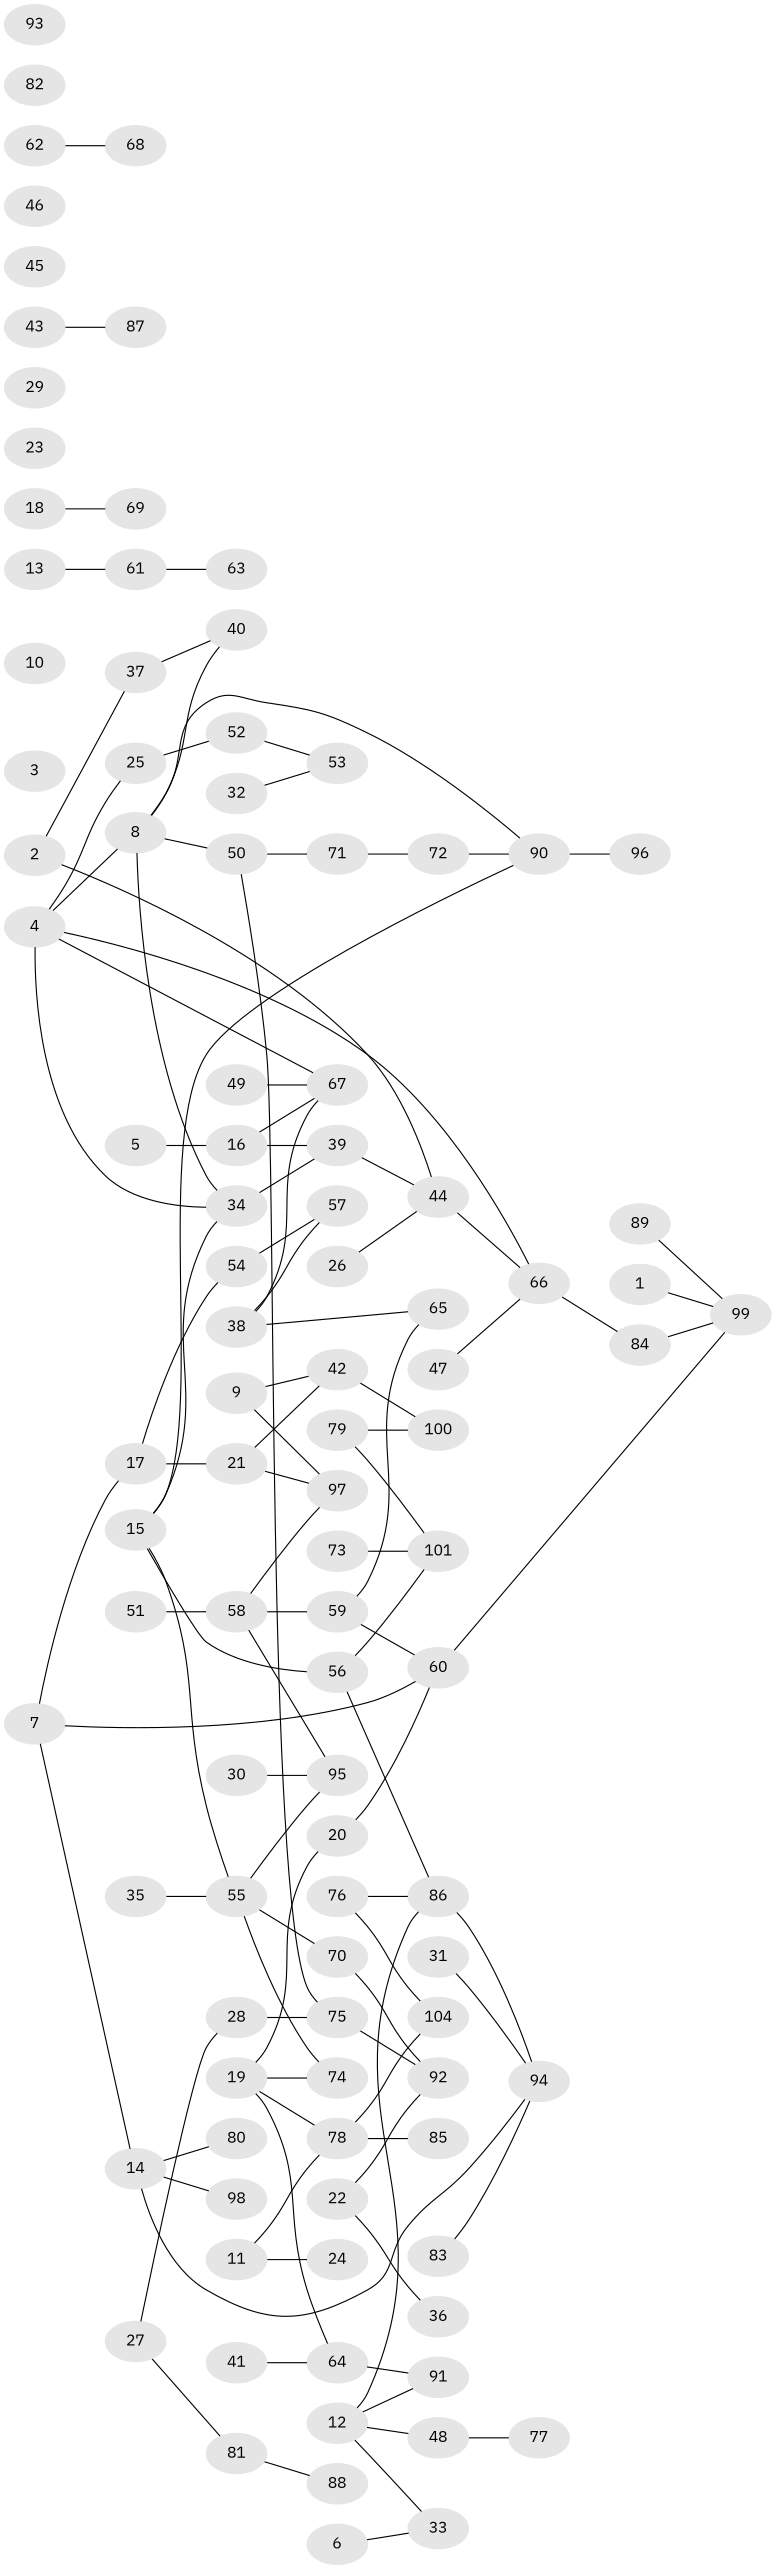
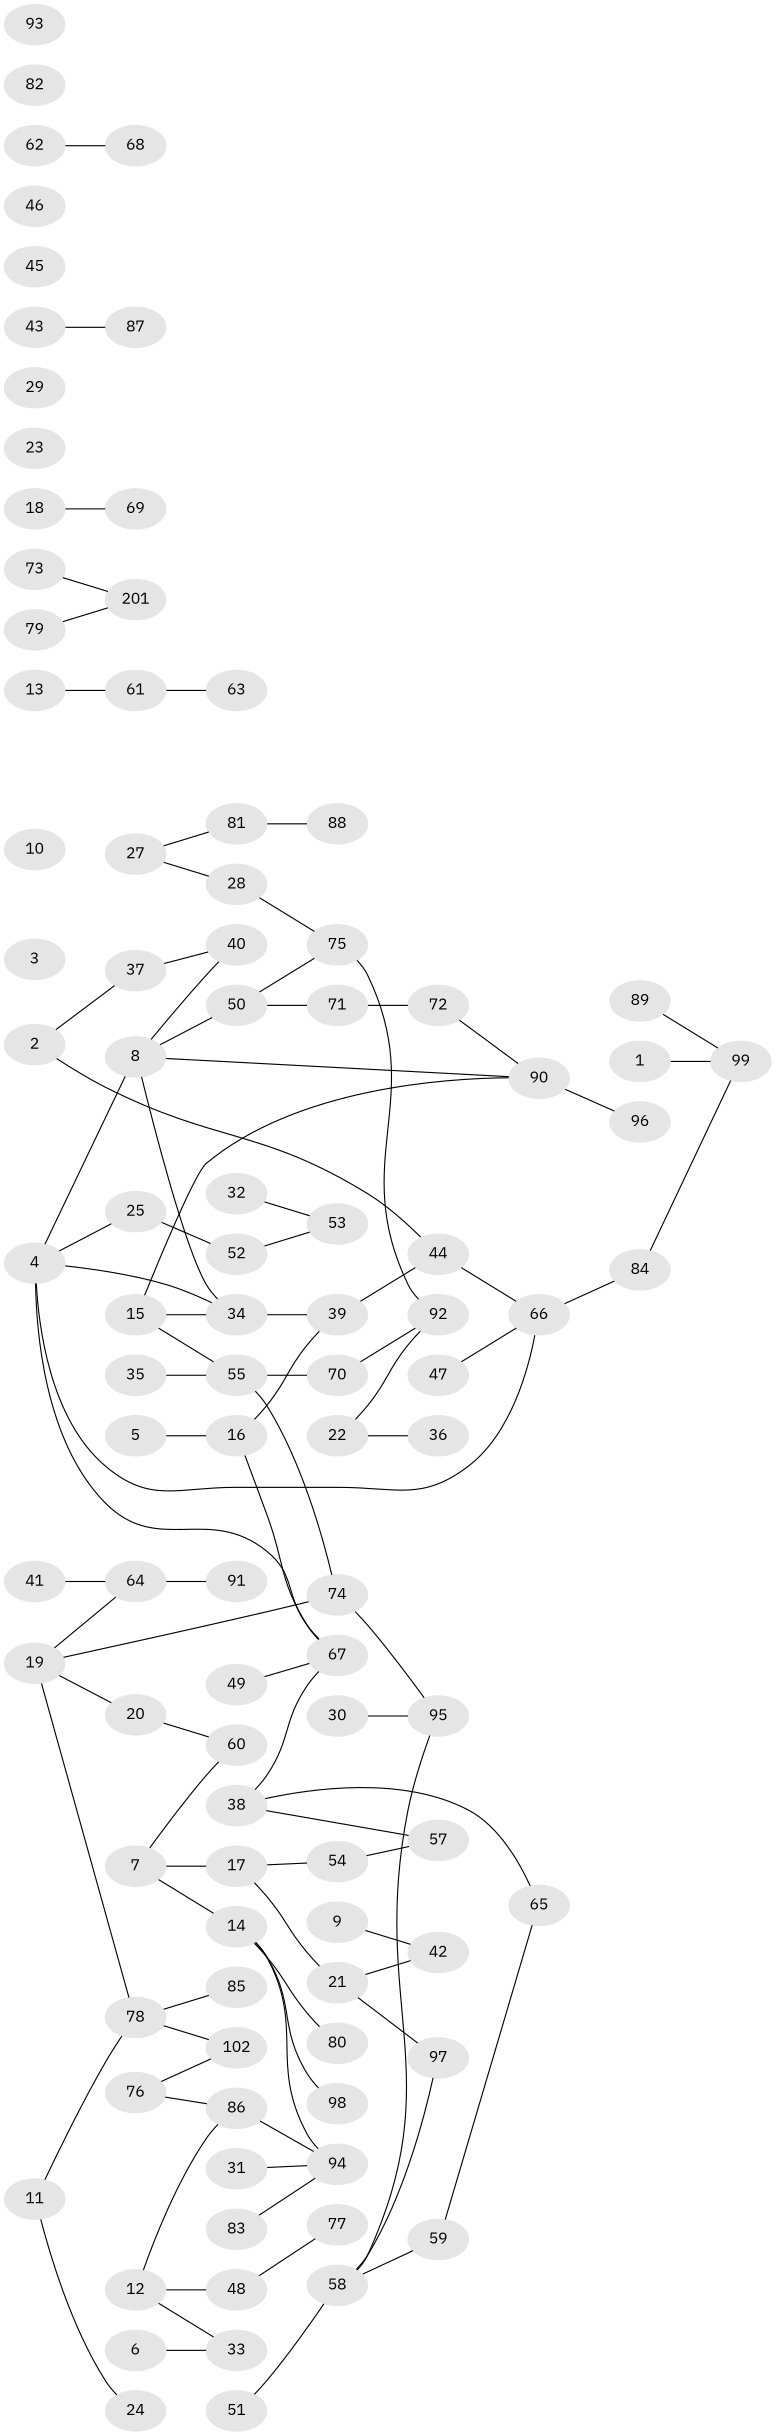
node "26": removed
node "100": removed
edge "9" -- "97": removed
edge "99" -- "60": removed
node "101": label "101" -> "201"
edge "59" -- "60": removed
node "56": removed
edge "95" -- "55": now "95" -- "74"
node "104": label "104" -> "102"
edge "91" -- "12": removed
